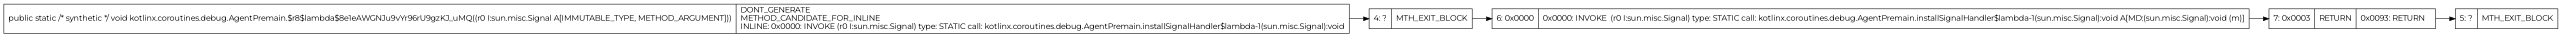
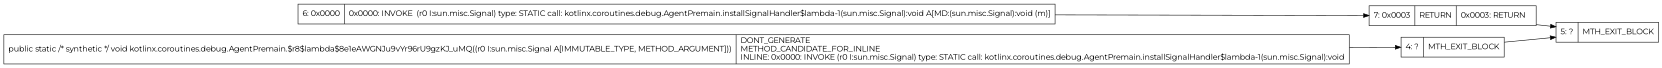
node "7: 0x0003": text "0x0093: RETURN" -> "0x0003: RETURN"
edge "4: ?" -> "6: 0x0000": now "4: ?" -> "5: ?"
